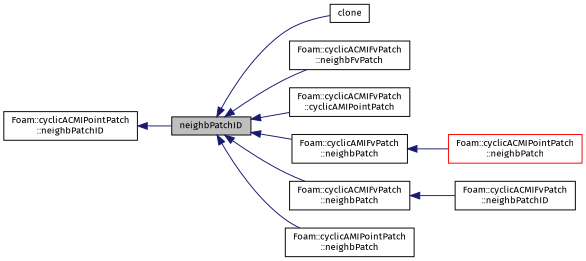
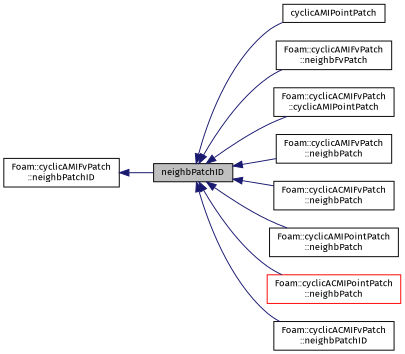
node "clone": label "clone" -> "cyclicAMIPointPatch"
node "Foam::cyclicACMIFvPatch ::neighbFvPatch": label "Foam::cyclicACMIFvPatch ::neighbFvPatch" -> "Foam::cyclicAMIFvPatch ::neighbFvPatch"
node "Foam::cyclicACMIPointPatch ::neighbPatchID": label "Foam::cyclicACMIPointPatch ::neighbPatchID" -> "Foam::cyclicAMIFvPatch ::neighbPatchID"
edge "Foam::cyclicACMIPointPatch ::neighbPatch" -> "Foam::cyclicAMIFvPatch ::neighbPatch": now "Foam::cyclicACMIPointPatch ::neighbPatch" -> "neighbPatchID"
edge "Foam::cyclicACMIFvPatch ::neighbPatchID" -> "Foam::cyclicACMIFvPatch ::neighbPatch": now "Foam::cyclicACMIFvPatch ::neighbPatchID" -> "neighbPatchID"
